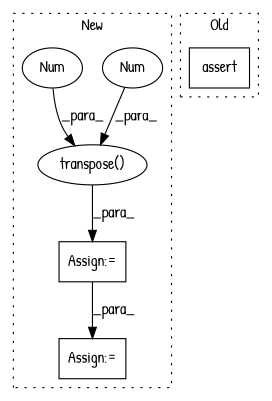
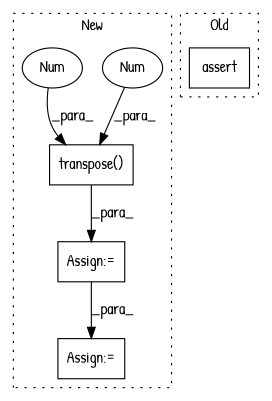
node "transpose()": shape ellipse -> box
